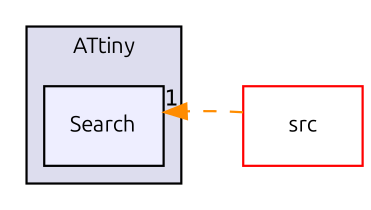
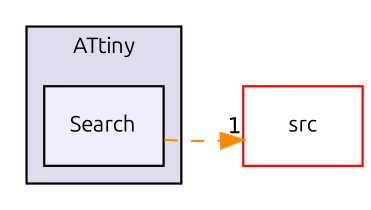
edge "src" -> "Search": reversed
